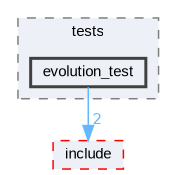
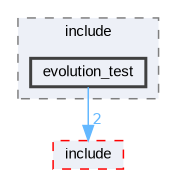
cluster "tests": label "tests" -> "include"
